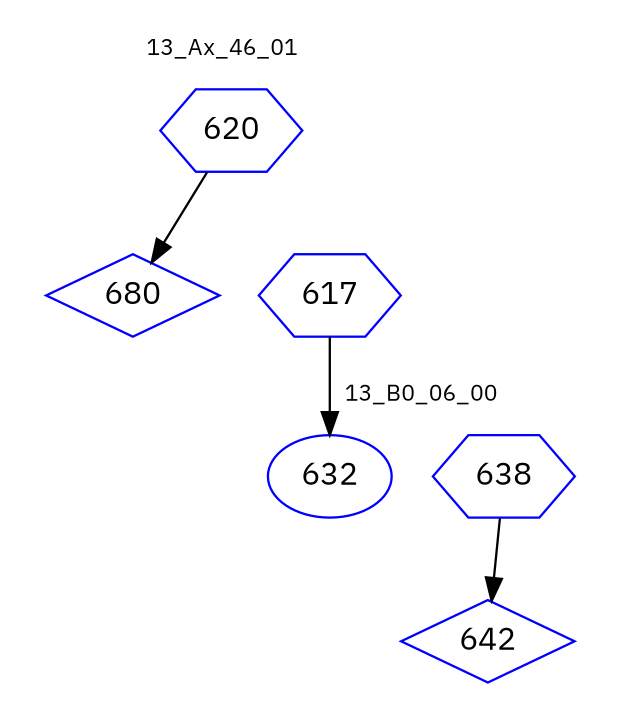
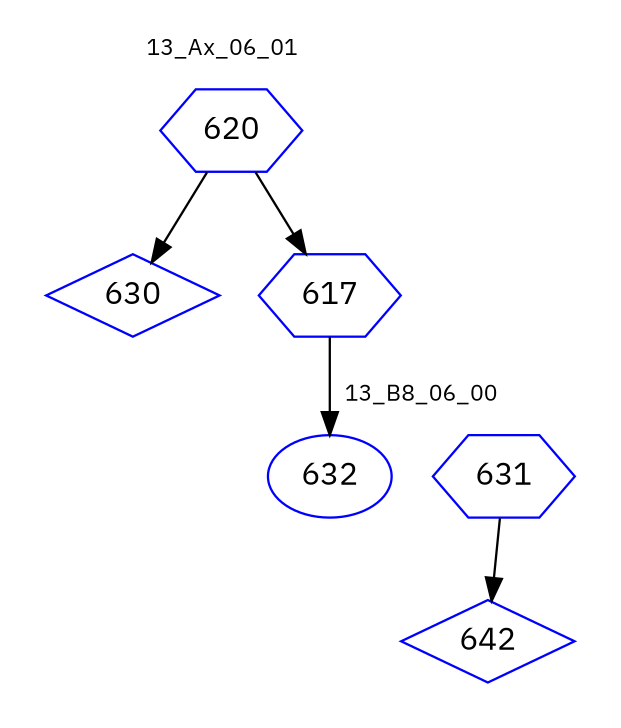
cluster "13_Ax_46_01": label "13_Ax_46_01" -> "13_Ax_06_01"
edge "620" -> "617": added
node "680": label "680" -> "630"
cluster "13_B0_06_00": label "13_B0_06_00" -> "13_B8_06_00"
node "638": label "638" -> "631"
